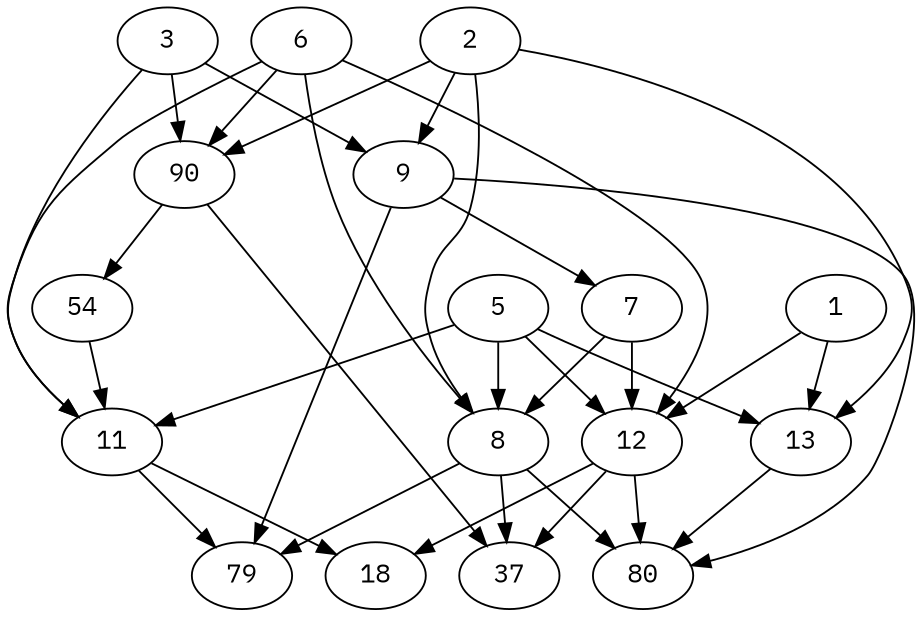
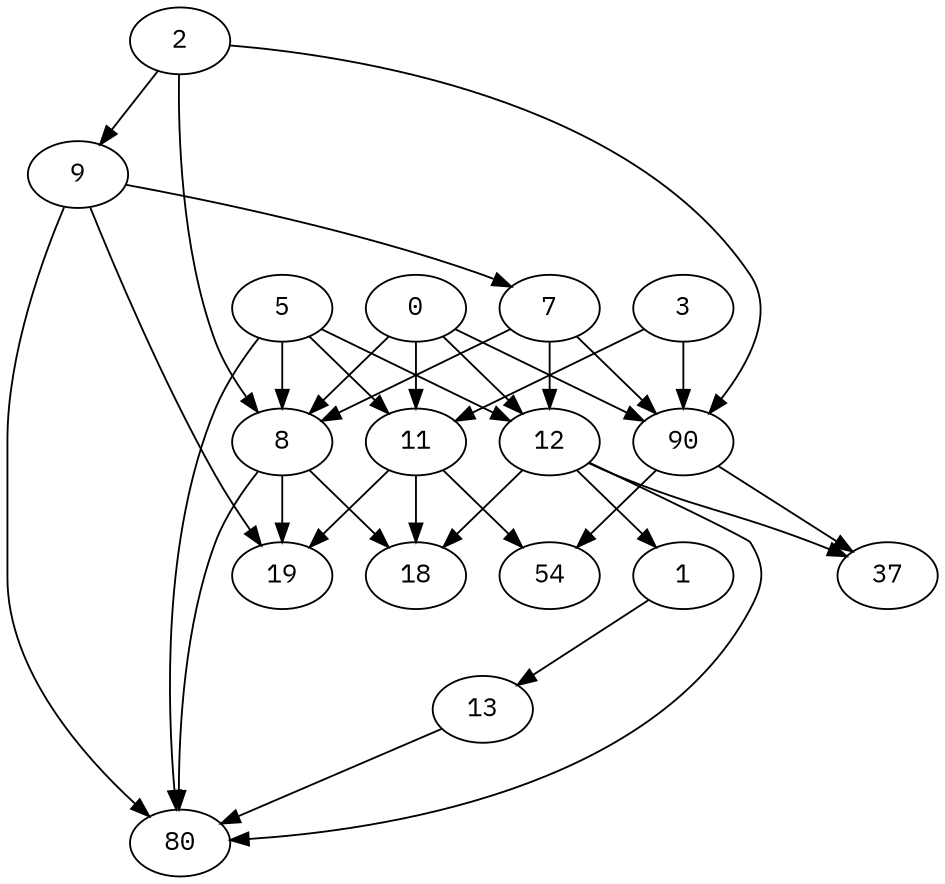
node "6": label "6" -> "0"
edge "3" -> "9": removed
edge "2" -> "13": removed
edge "54" -> "11": reversed
edge "7" -> "90": added
edge "1" -> "12": reversed
edge "5" -> "13": now "5" -> "80"
edge "8" -> "37": now "8" -> "18"
node "79": label "79" -> "19"
